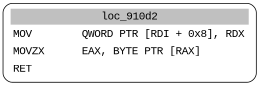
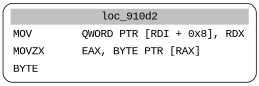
node "loc_910d2": text "RET" -> "BYTE"
